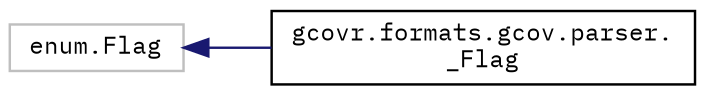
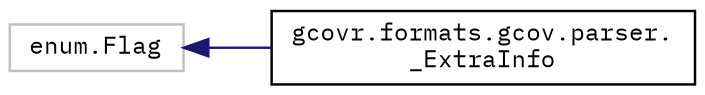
node "gcovr.formats.gcov.parser. _Flag": label "gcovr.formats.gcov.parser. _Flag" -> "gcovr.formats.gcov.parser. _ExtraInfo"
